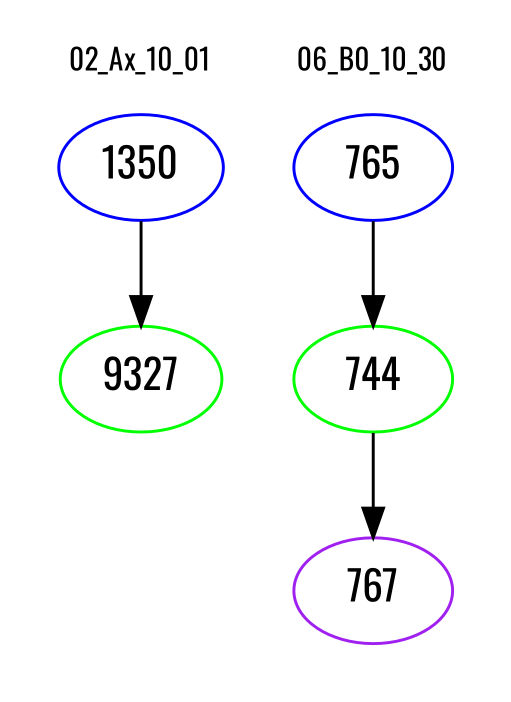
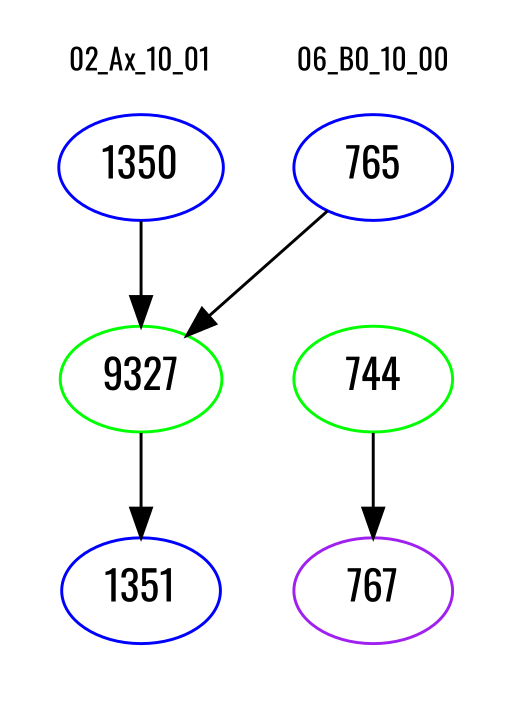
cluster "06_B0_10_30": label "06_B0_10_30" -> "06_B0_10_00"
edge "765" -> "744": now "765" -> "9327"
node "1351": added
